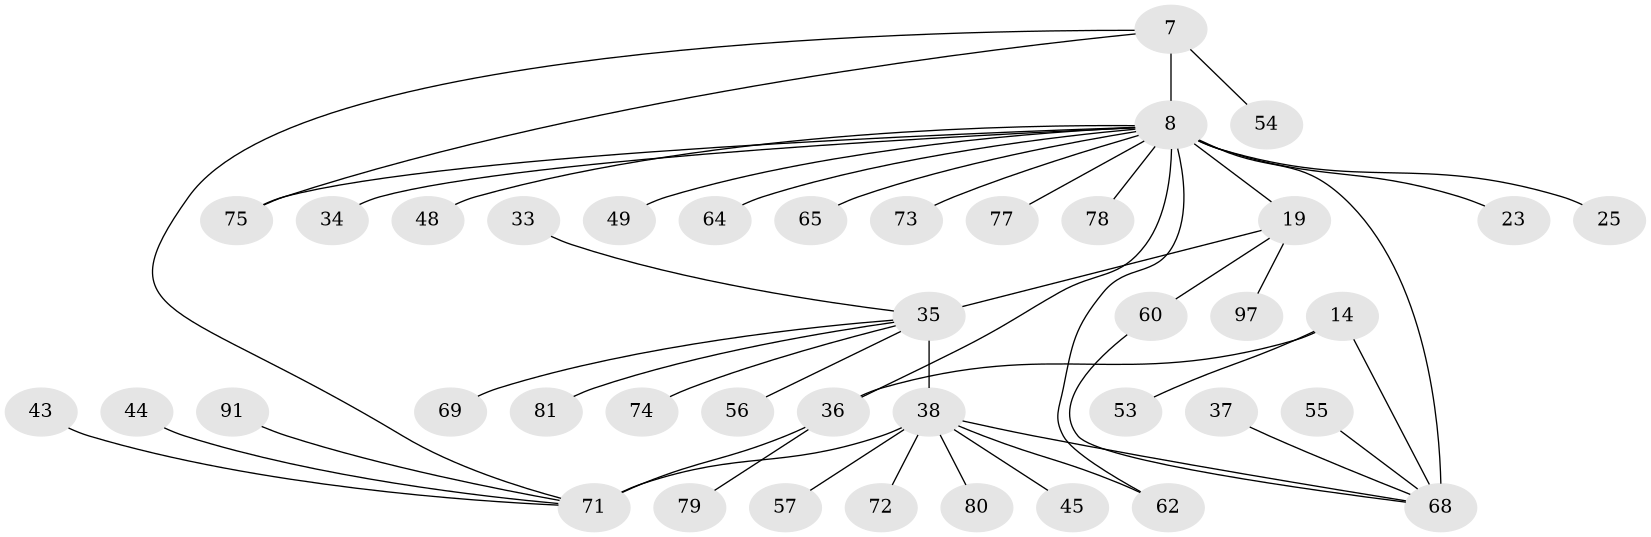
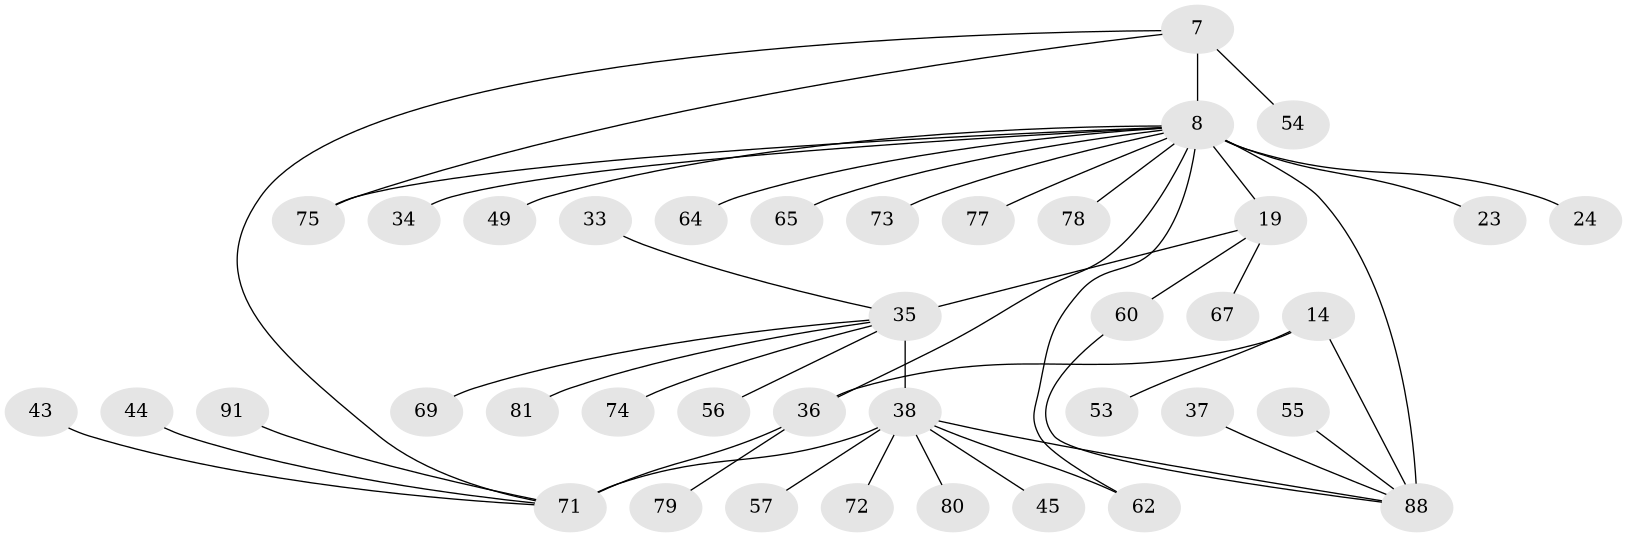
node "48": removed
node "25": label "25" -> "24"
node "97": label "97" -> "67"
node "68": label "68" -> "88"
